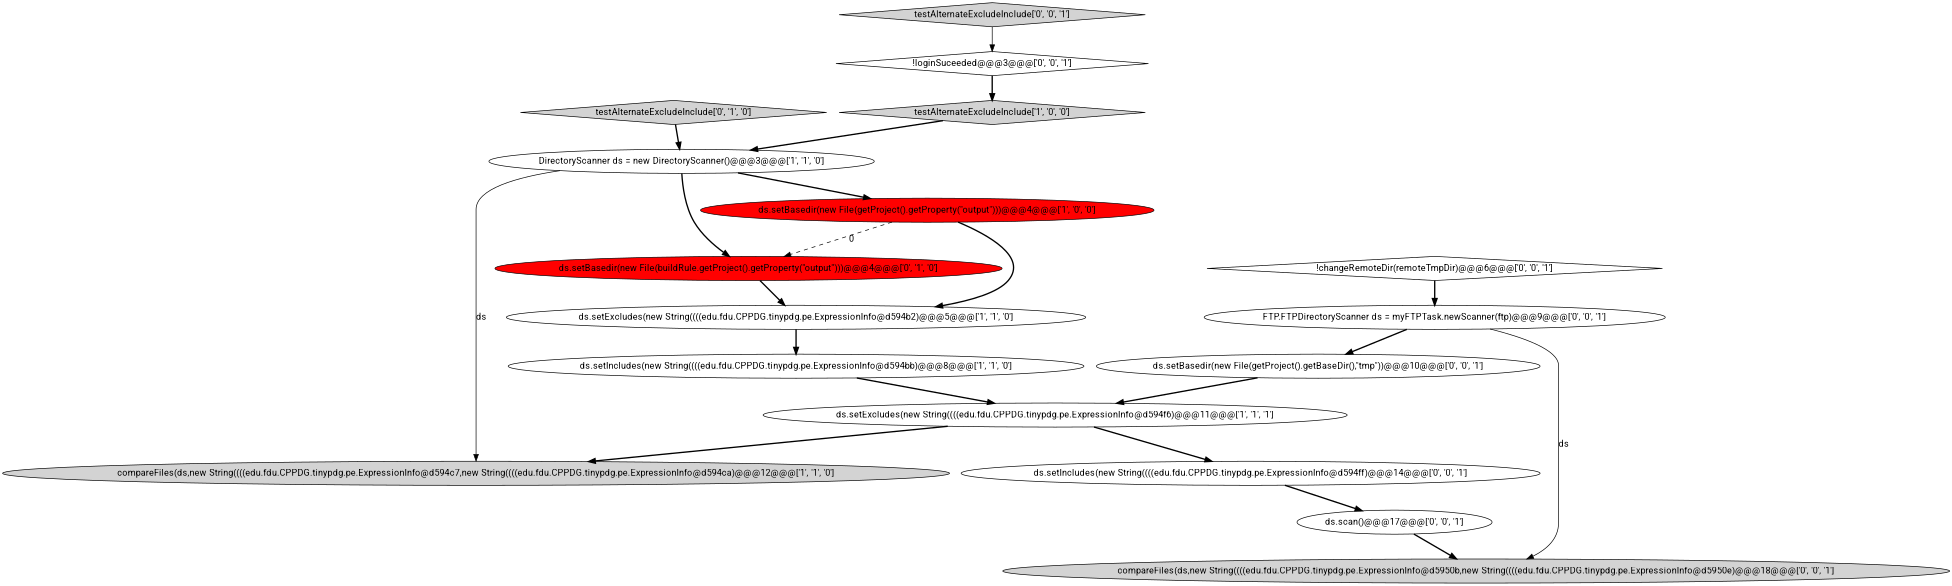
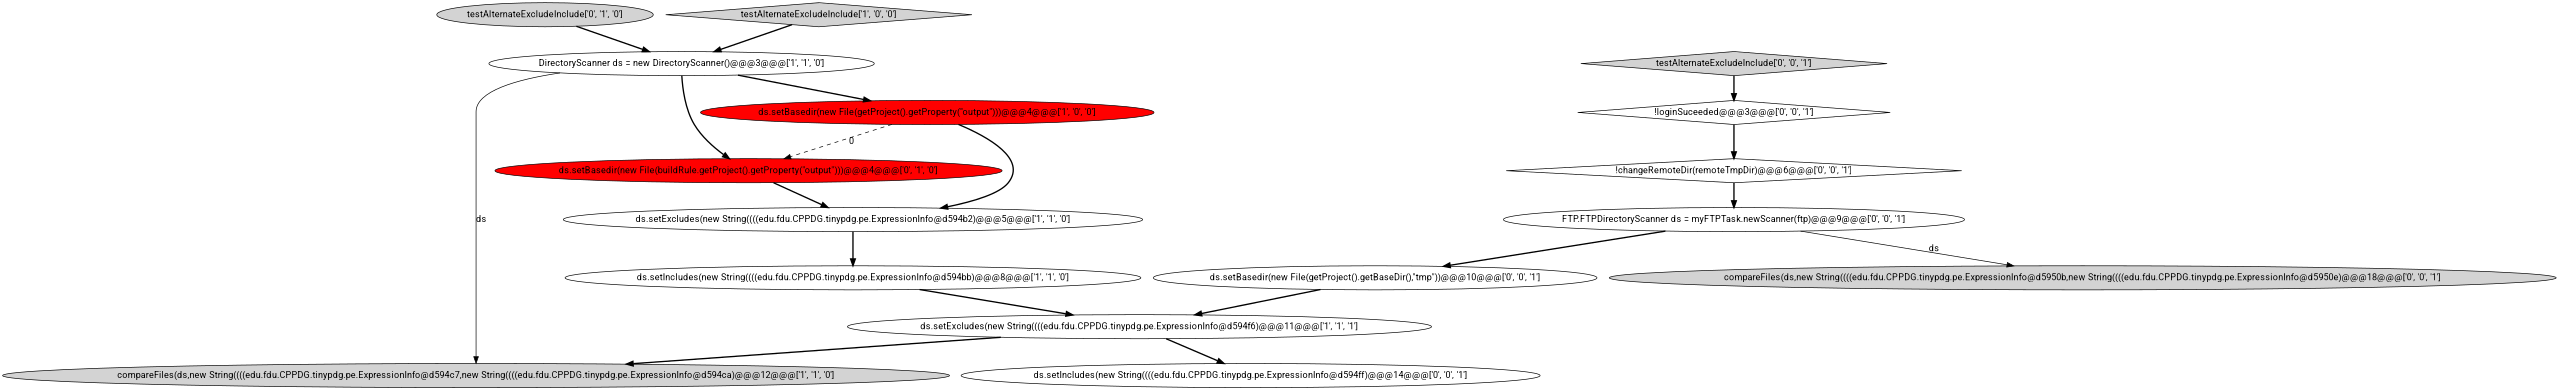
edge "testAlternateExcludeInclude['0', '0', '1']" -> "!loginSuceeded@@@3@@@['0', '0', '1']": style solid -> bold
edge "!loginSuceeded@@@3@@@['0', '0', '1']" -> "testAlternateExcludeInclude['1', '0', '0']": now "!loginSuceeded@@@3@@@['0', '0', '1']" -> "!changeRemoteDir(remoteTmpDir)@@@6@@@['0', '0', '1']"
node "testAlternateExcludeInclude['0', '1', '0']": shape diamond -> ellipse
node "ds.scan()@@@17@@@['0', '0', '1']": removed
